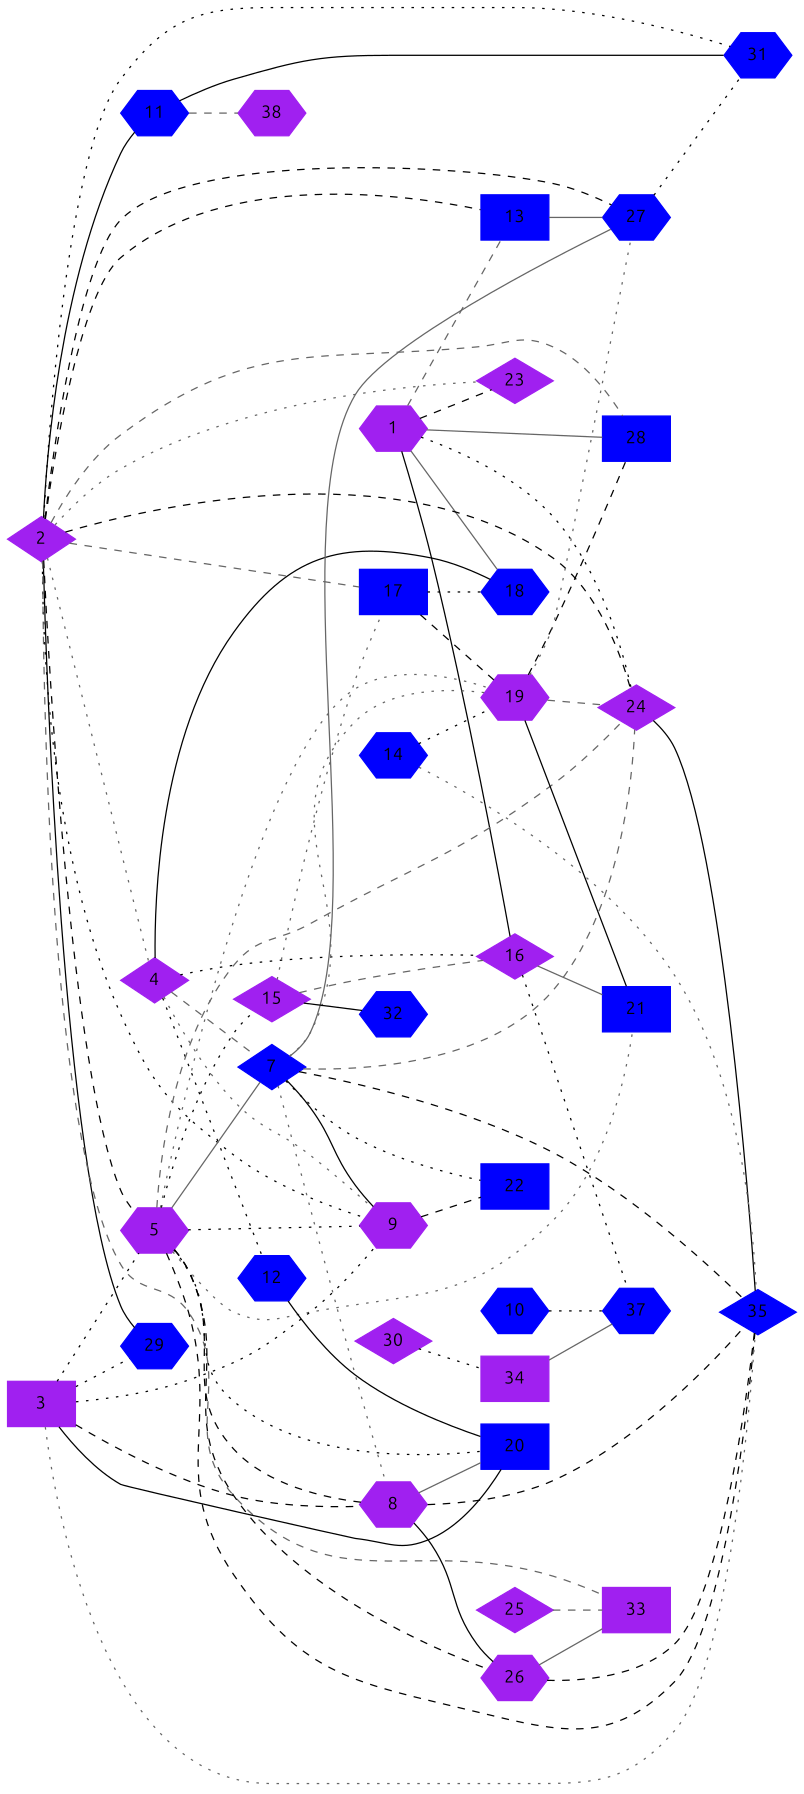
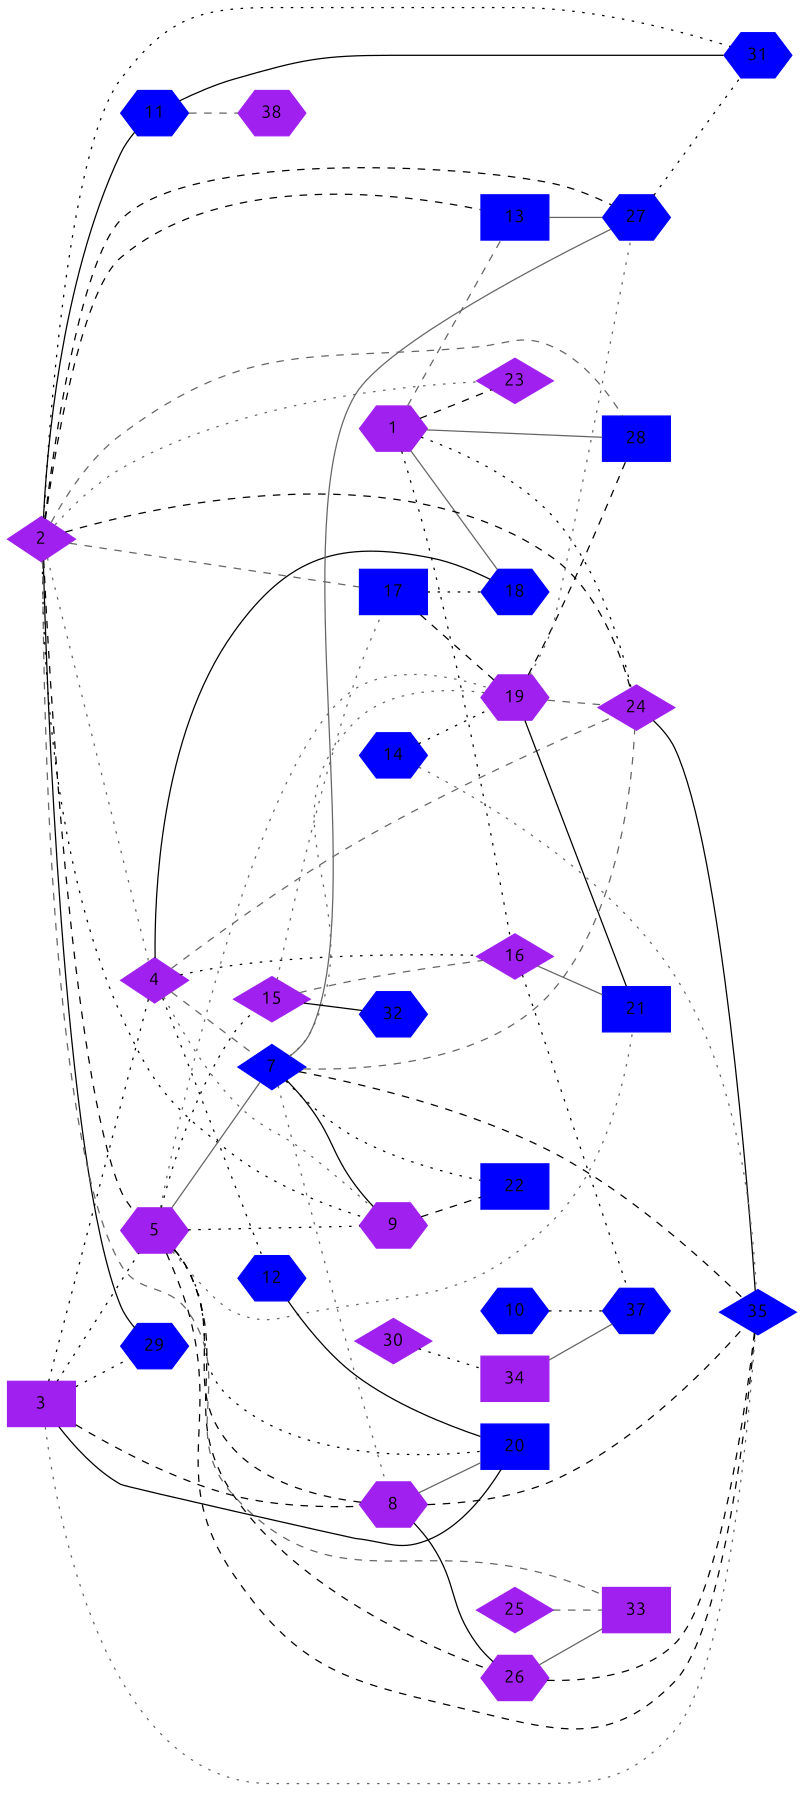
edge "1" -- "16": style solid -> dotted
edge "24" -- "5": now "24" -- "4"
edge "9" -- "3": now "4" -- "3"
